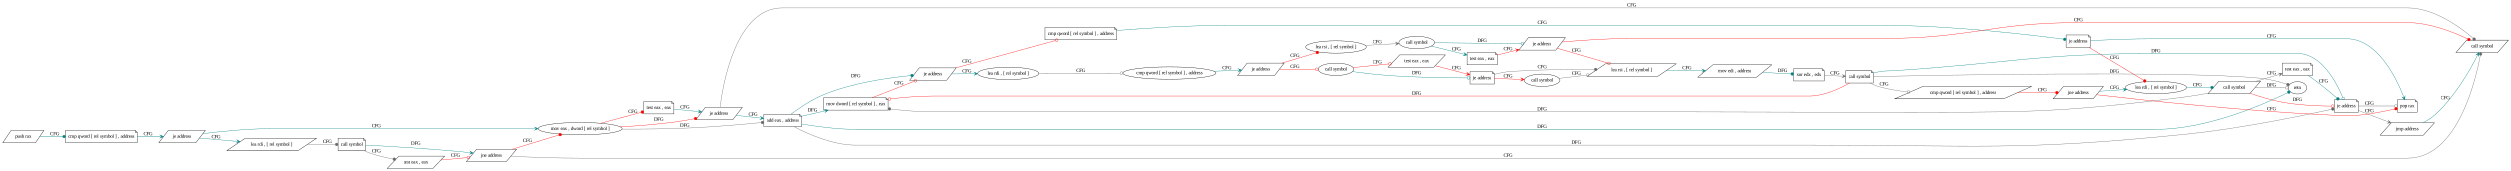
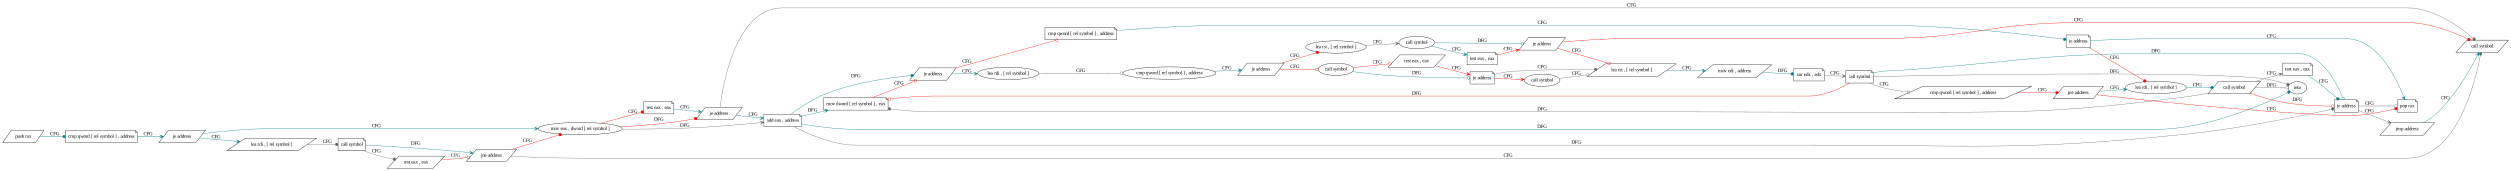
edge "mov eax , dword [ rel symbol ]" -> "add eax , address": arrowhead dot -> vee
